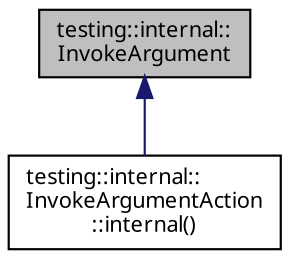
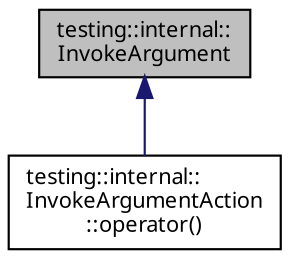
node "testing::internal:: InvokeArgumentAction ::internal()": label "testing::internal:: InvokeArgumentAction ::internal()" -> "testing::internal:: InvokeArgumentAction ::operator()"
